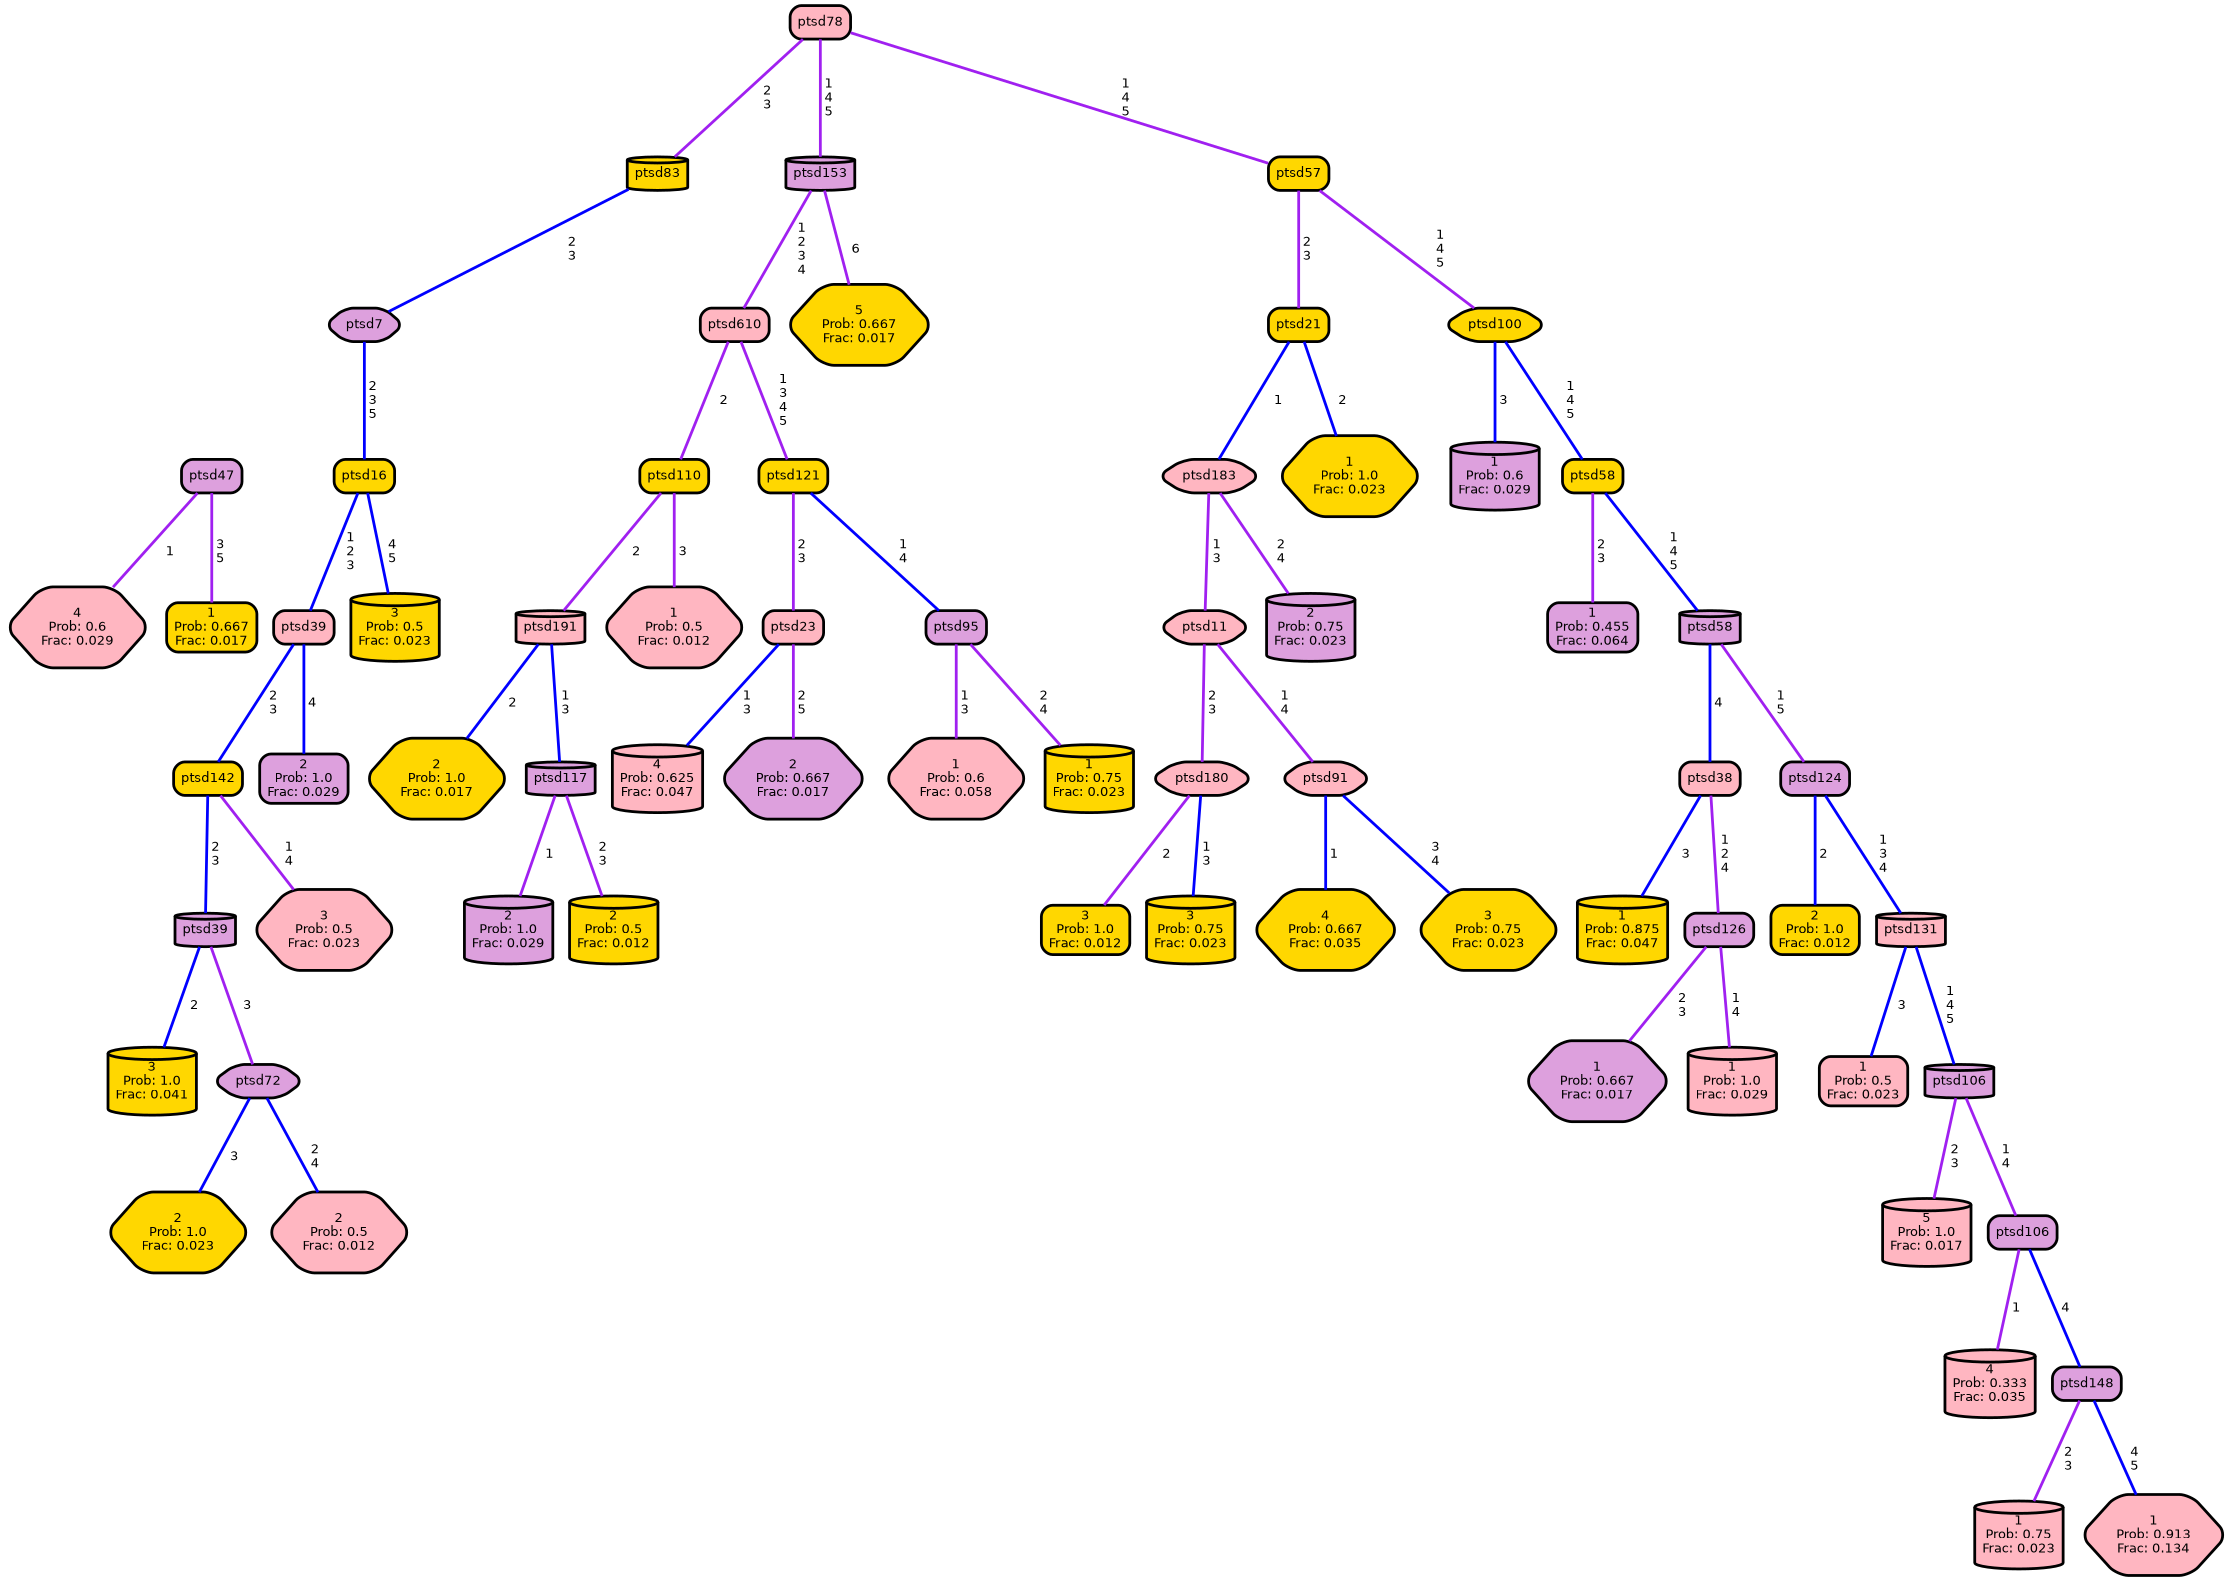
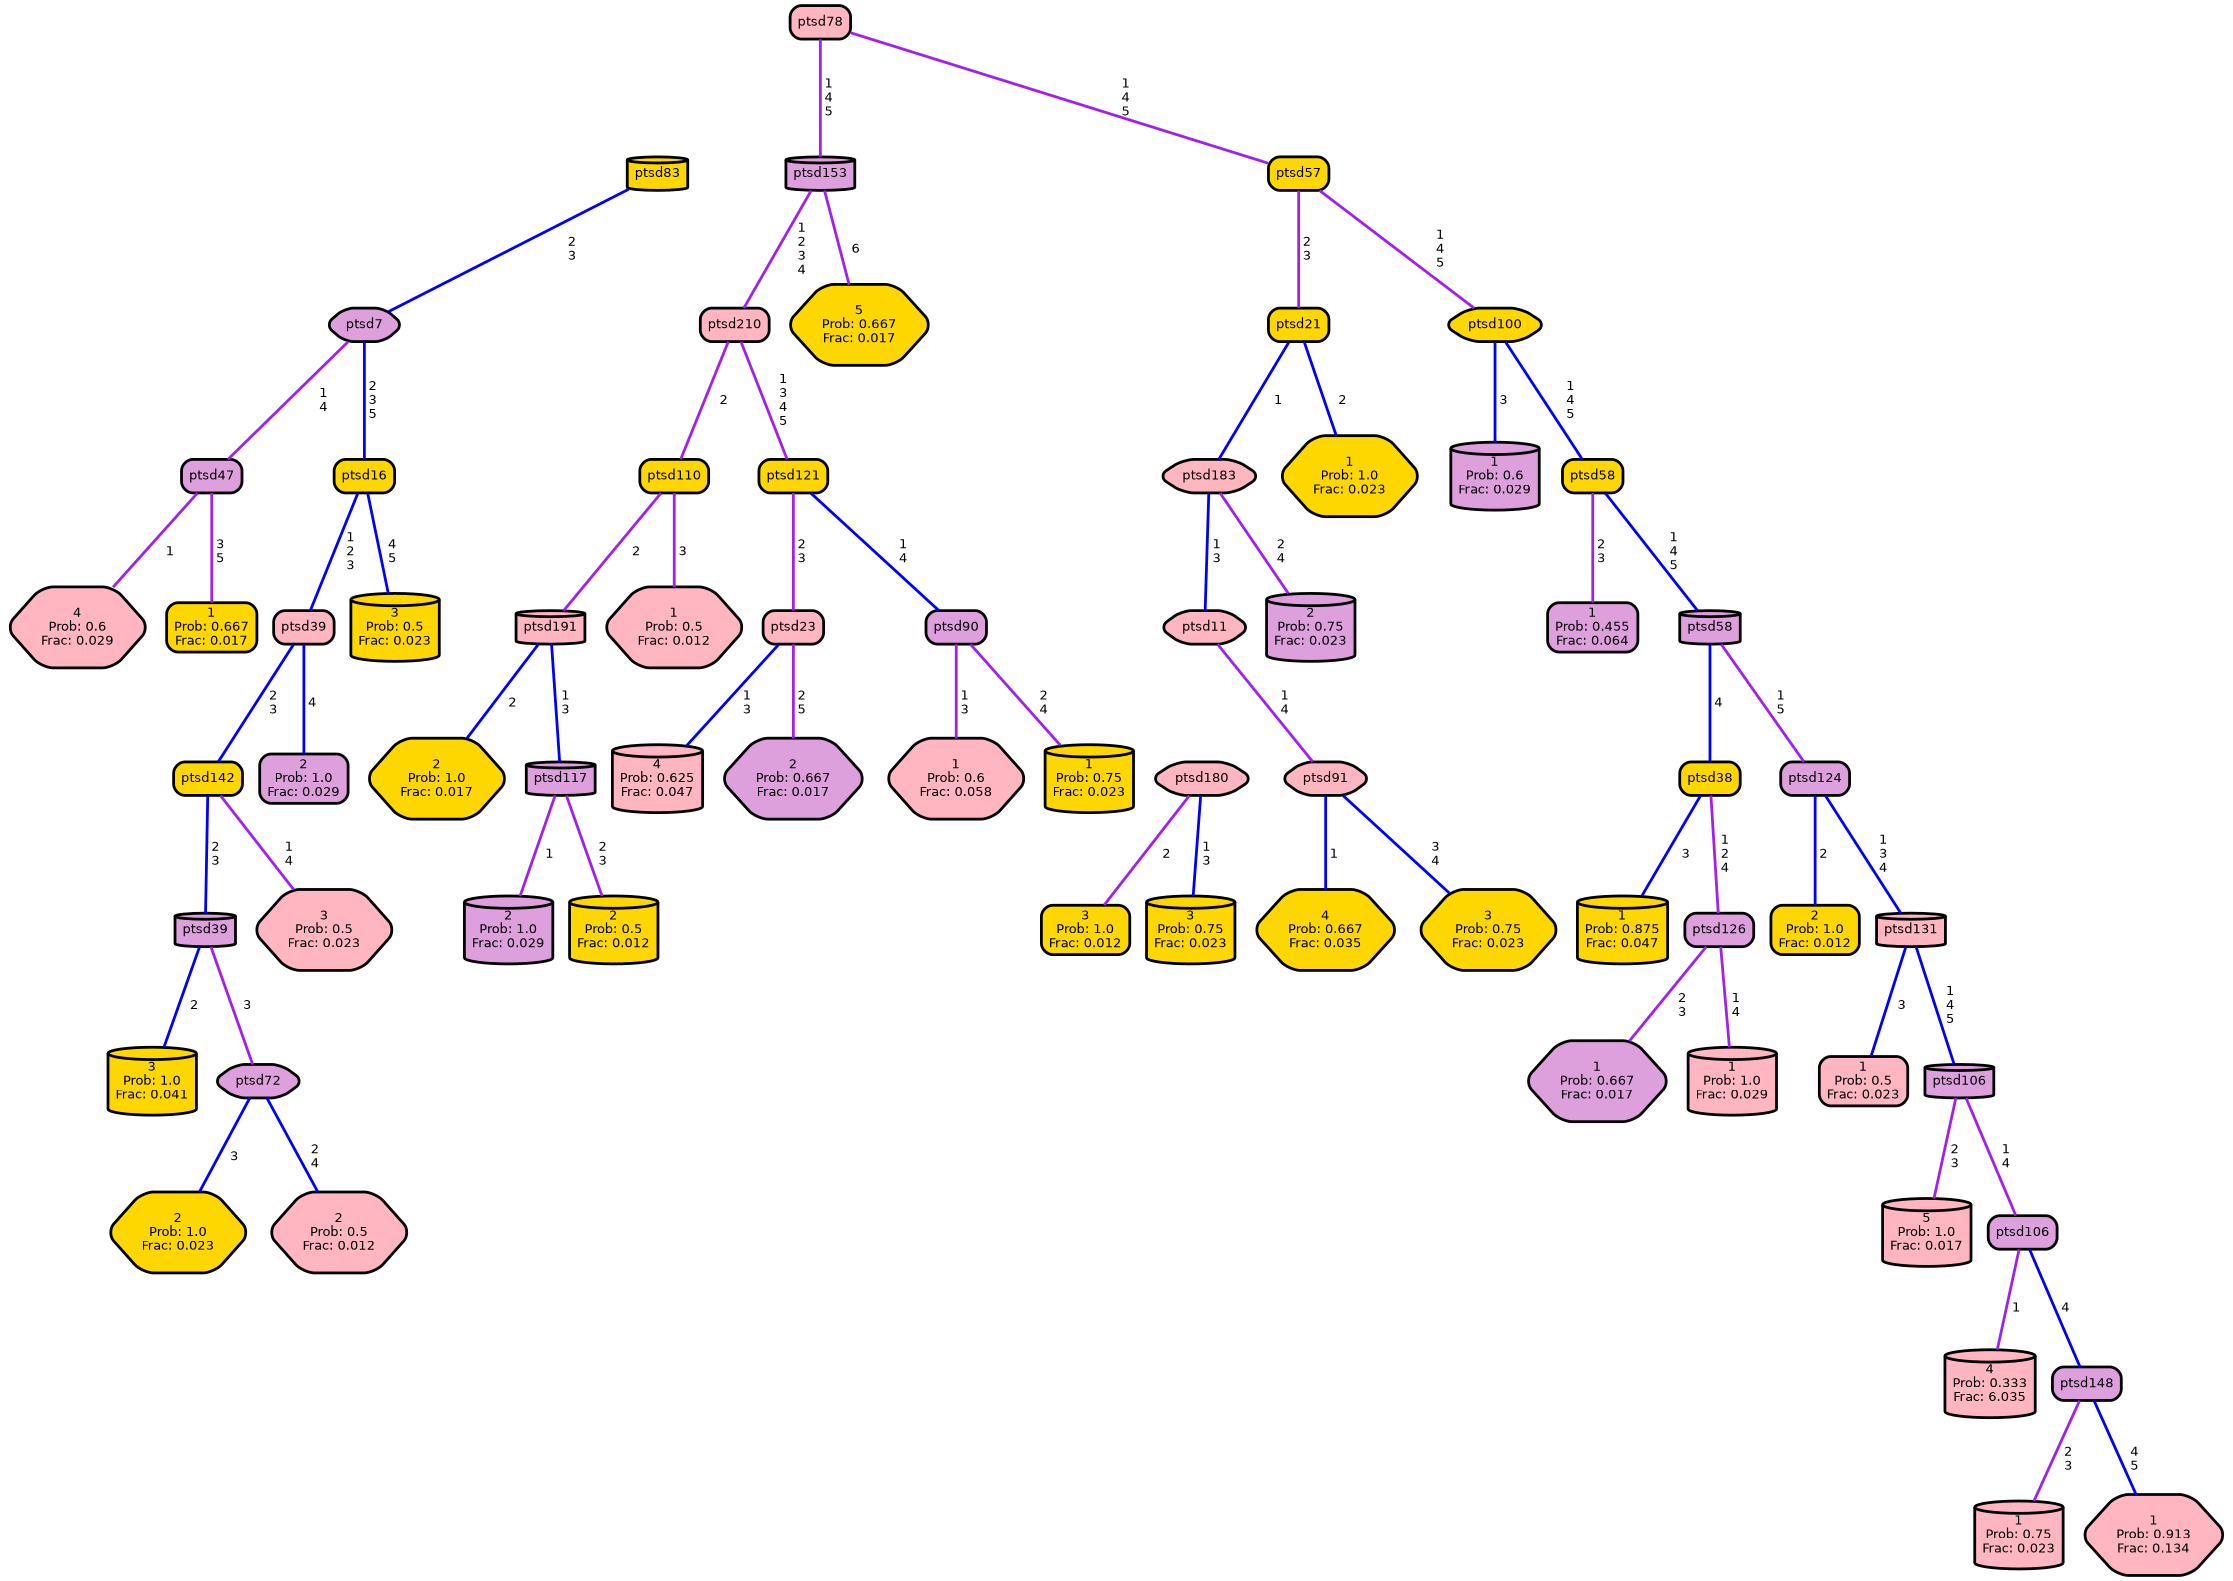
edge "ptsd78" -- "ptsd83": removed, label "2 3"
node "ptsd610": label "ptsd610" -> "ptsd210"
edge "ptsd7" -- "ptsd47": added, label "1 4"
edge "ptsd183" -- "ptsd11": color purple -> blue
node "ptsd95": label "ptsd95" -> "ptsd90"
edge "ptsd11" -- "ptsd180": removed, label "2 3"
node "ptsd38": fillcolor lightpink -> gold
node "4 Prob: 0.333 Frac: 0.035": label "4 Prob: 0.333 Frac: 0.035" -> "4 Prob: 0.333 Frac: 6.035"
